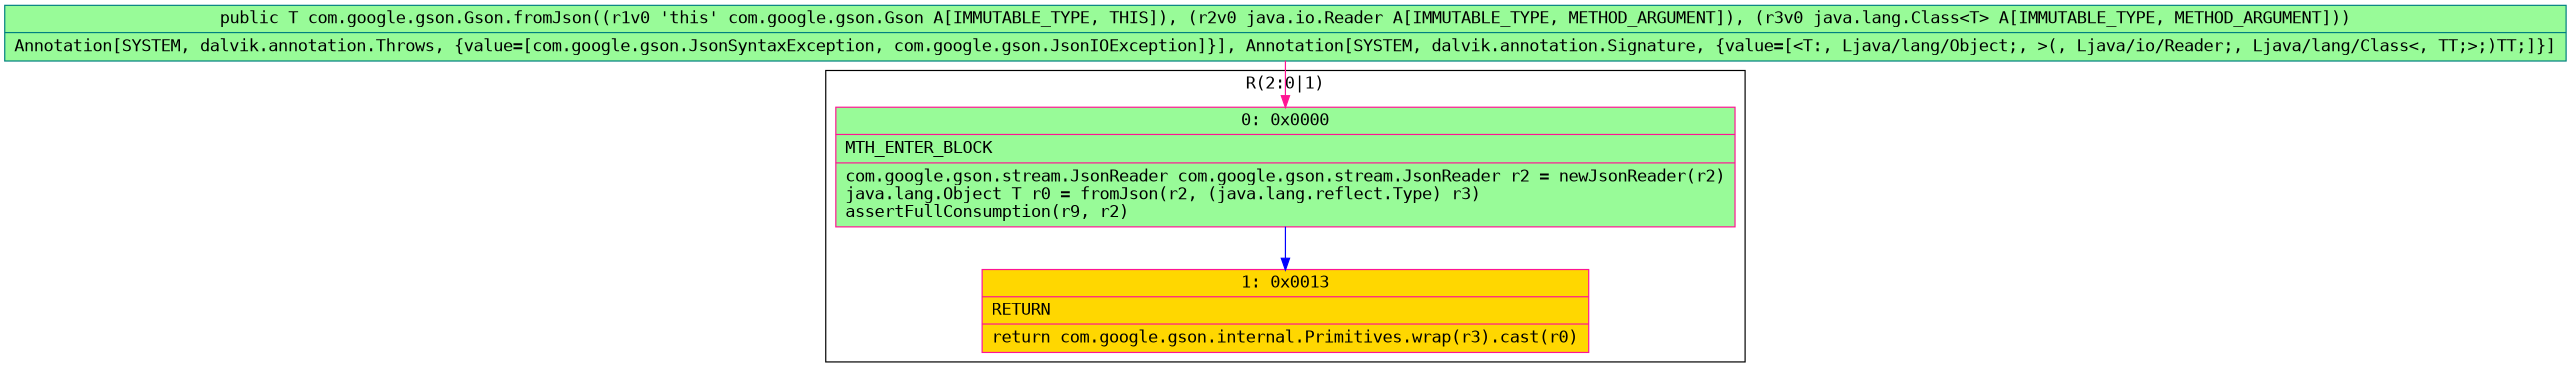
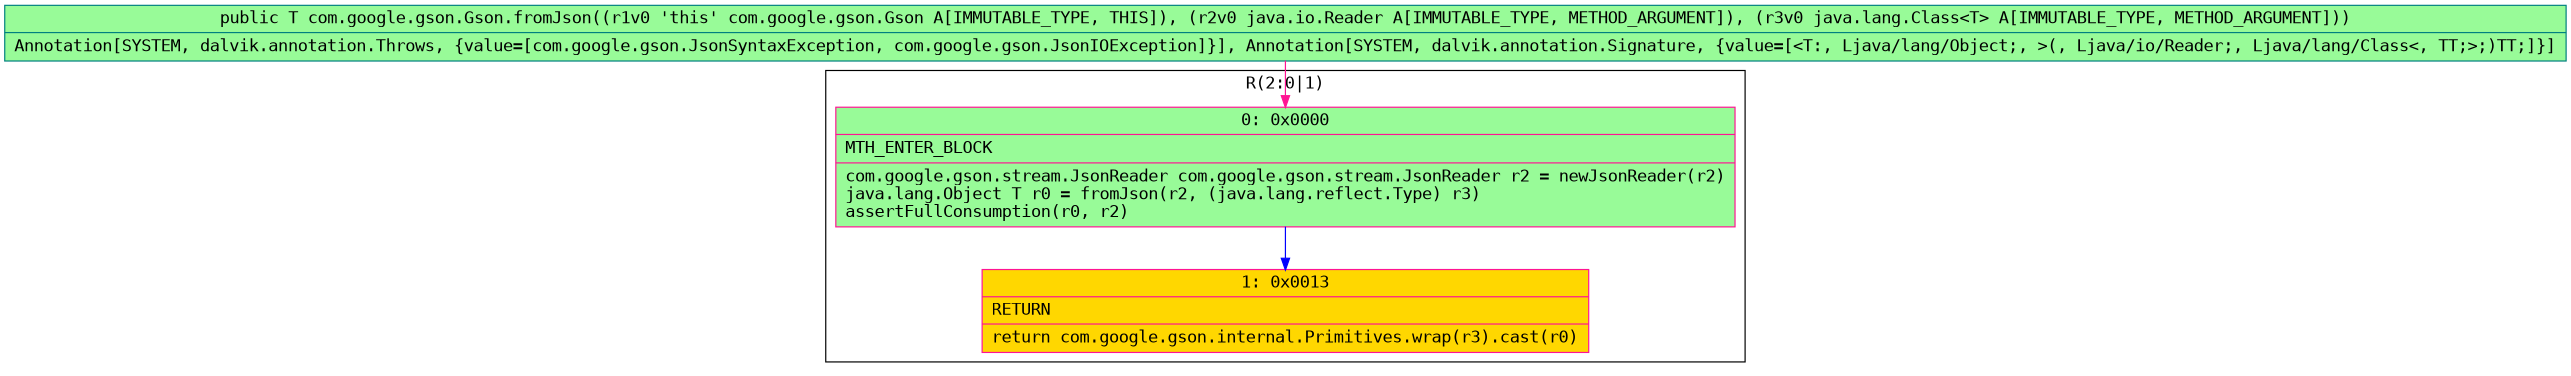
node "0: 0x0000": text "assertFullConsumption(r9, r2)" -> "assertFullConsumption(r0, r2)"
